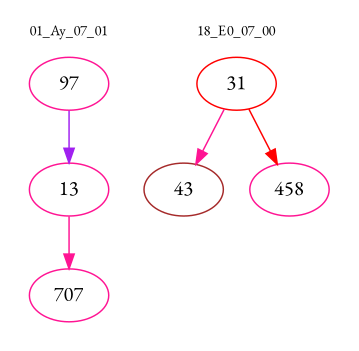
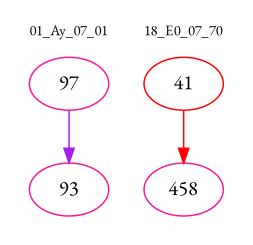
cluster "18_E0_07_00": label "18_E0_07_00" -> "18_E0_07_70"
node "31": label "31" -> "41"
node "13": label "13" -> "93"
node "43": removed
node "707": removed
